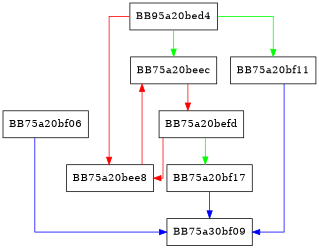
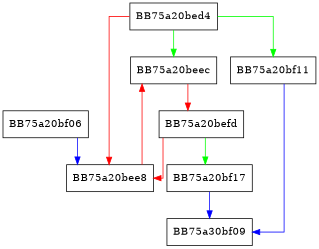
node "BB95a20bed4": label "BB95a20bed4" -> "BB75a20bed4"
edge "BB75a20bf06" -> "BB75a30bf09": now "BB75a20bf06" -> "BB75a20bee8"
